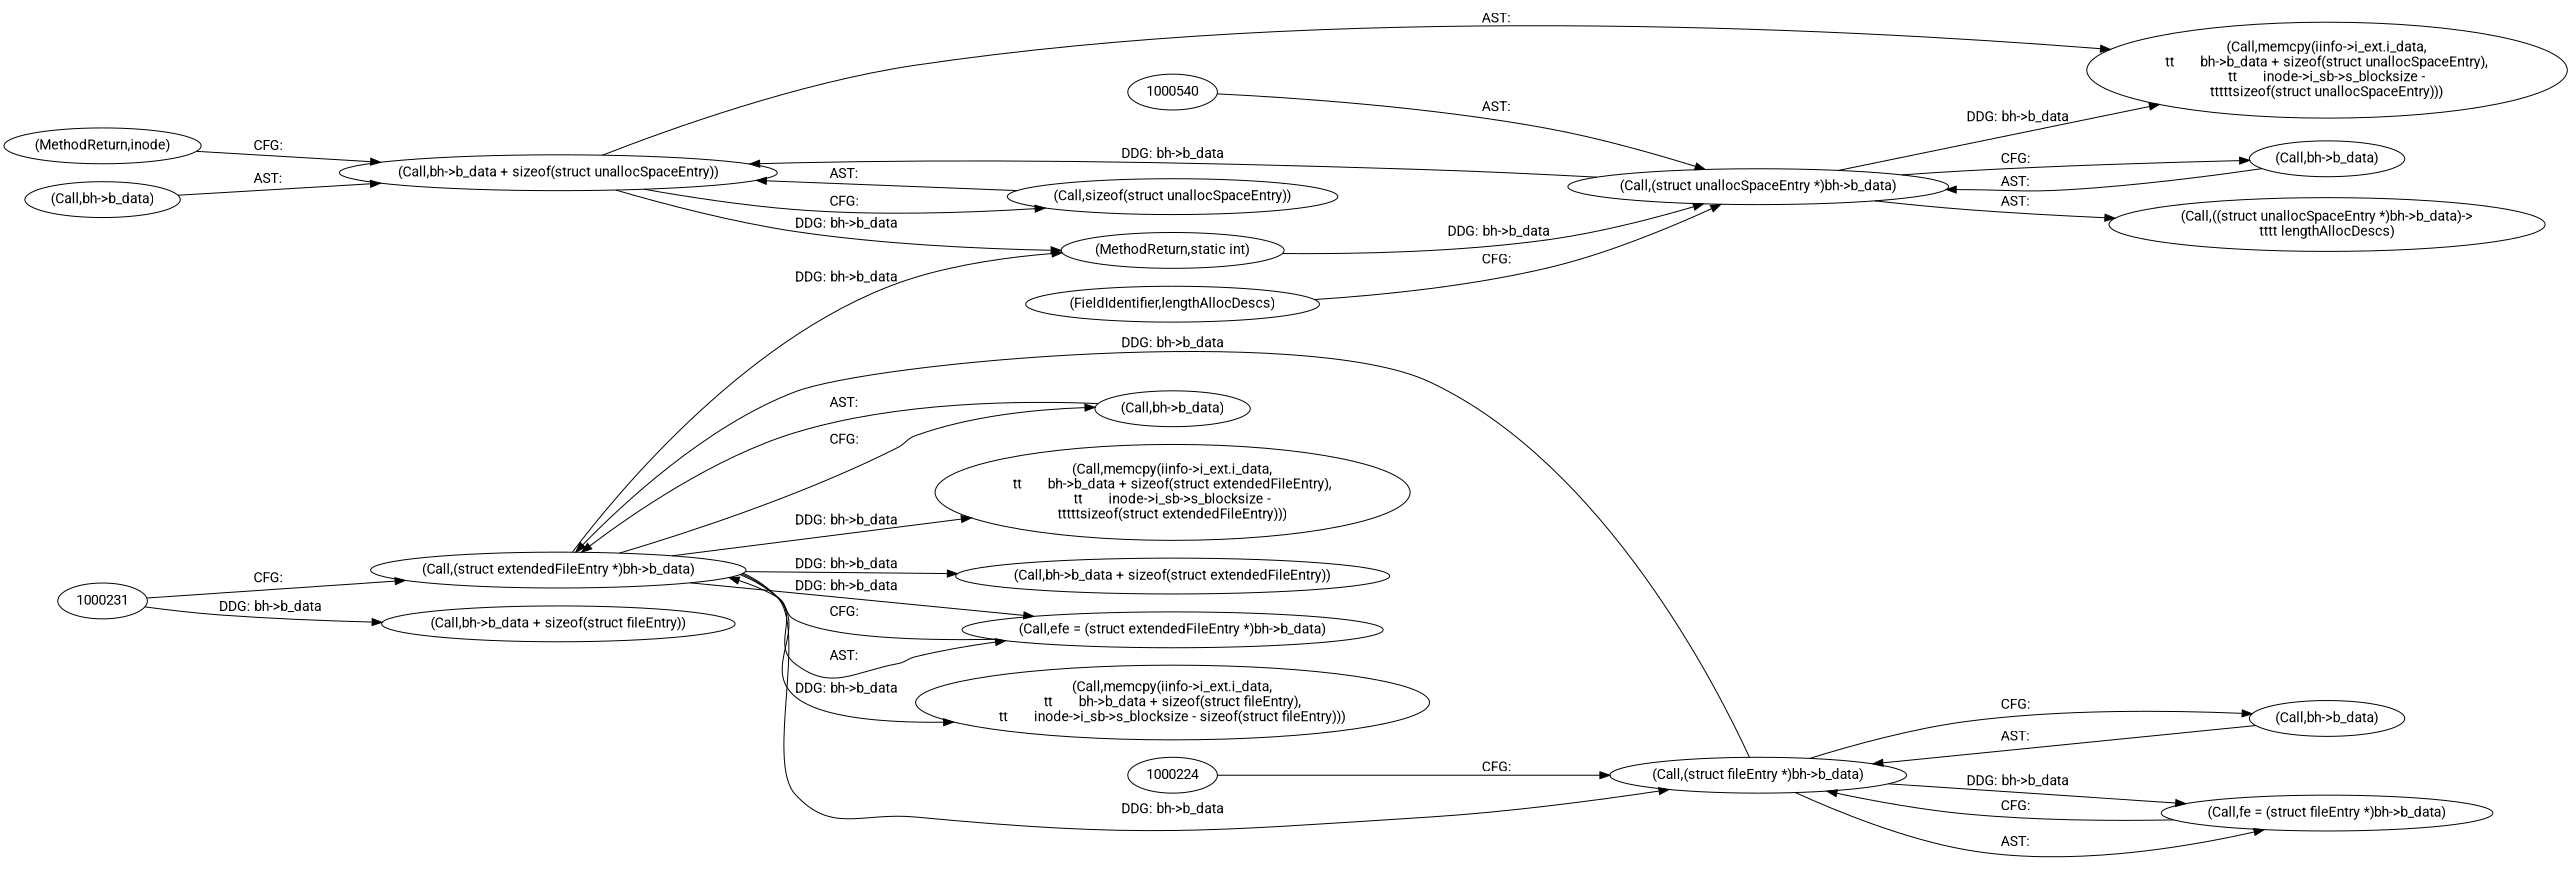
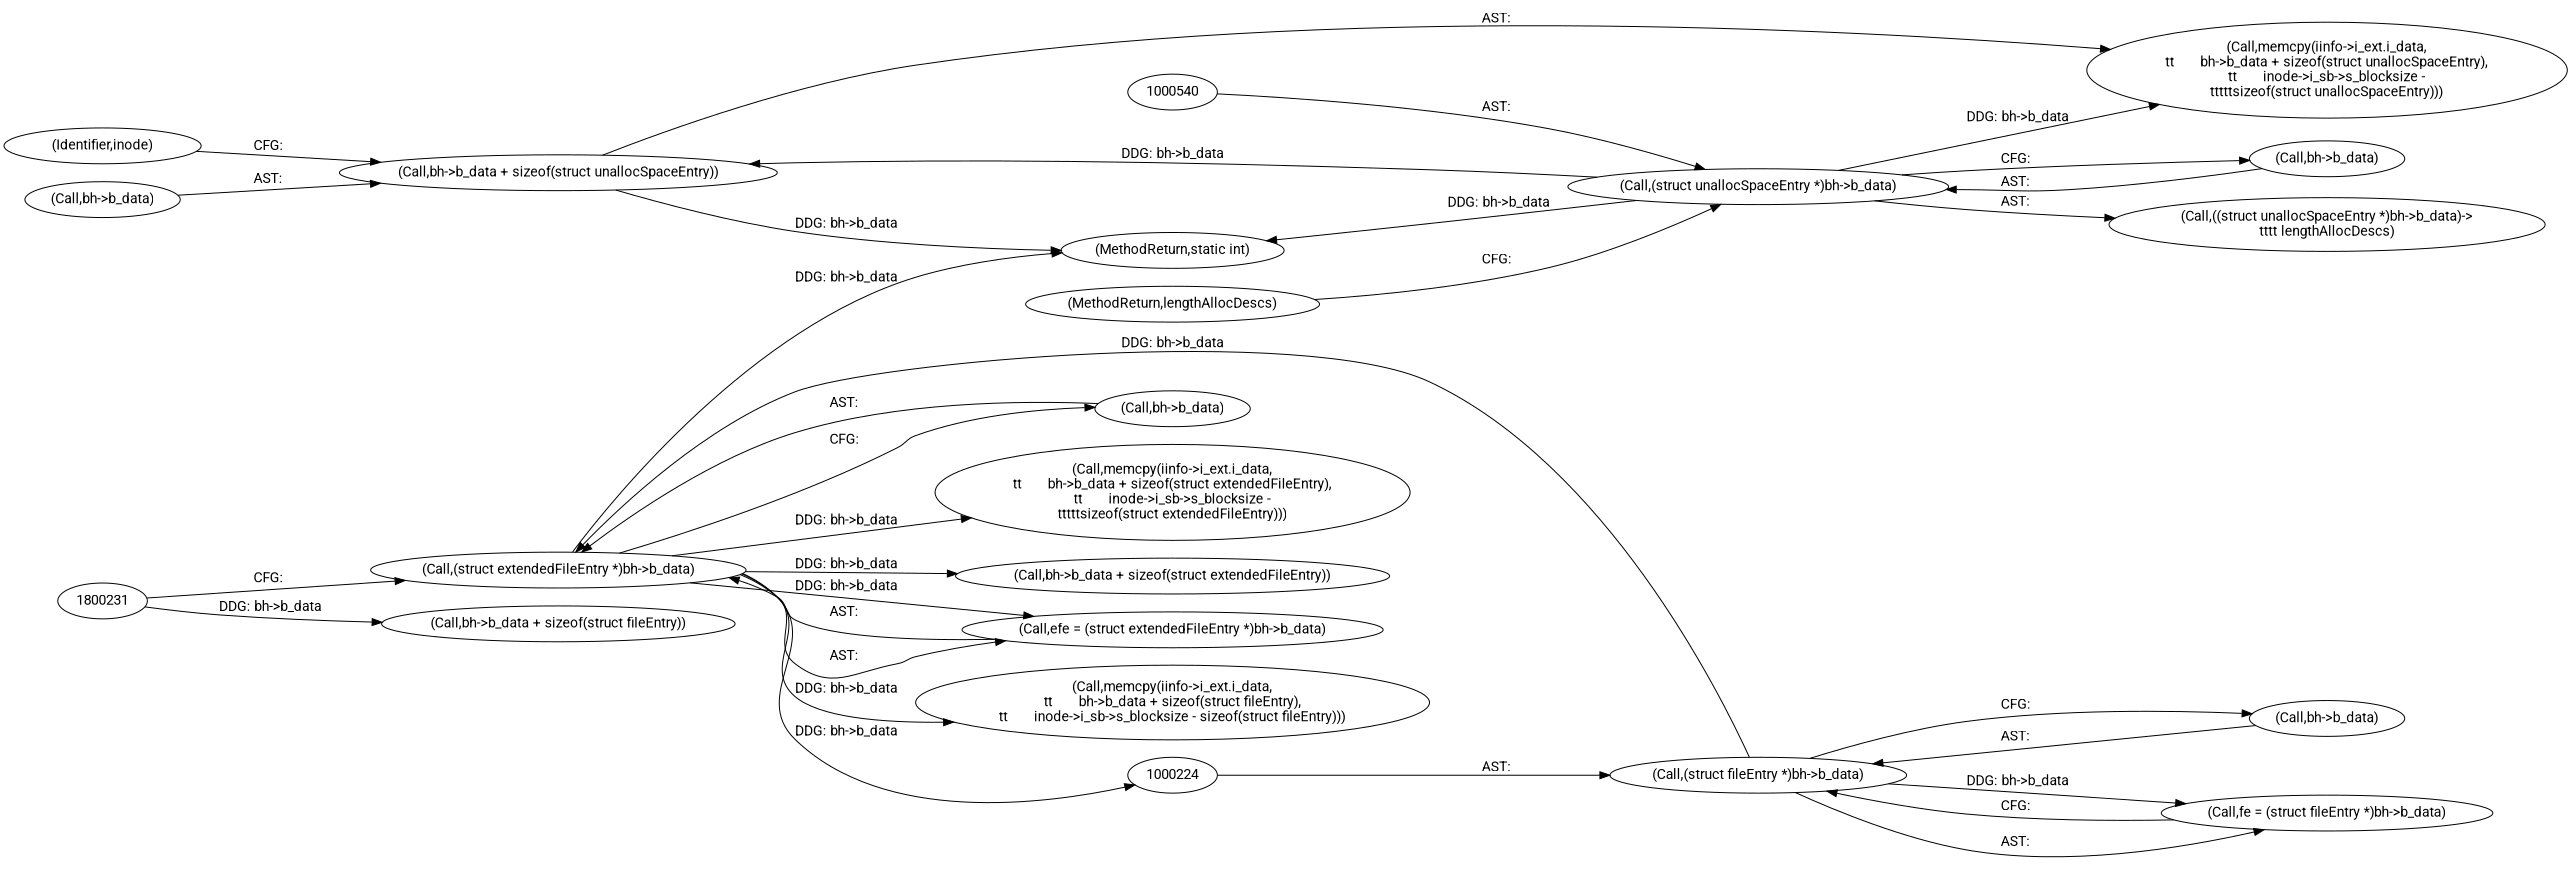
node "(MethodReturn,inode)": label "(MethodReturn,inode)" -> "(Identifier,inode)"
node "(Call,sizeof(struct unallocSpaceEntry))": removed
edge "(MethodReturn,static int)" -> "(Call,(struct unallocSpaceEntry *)bh->b_data)": reversed
node "(FieldIdentifier,lengthAllocDescs)": label "(FieldIdentifier,lengthAllocDescs)" -> "(MethodReturn,lengthAllocDescs)"
node "1000231": label "1000231" -> "1800231"
edge "(Call,efe = (struct extendedFileEntry *)bh->b_data)" -> "(Call,(struct extendedFileEntry *)bh->b_data)": label "CFG: " -> "AST: "
edge "1000224" -> "(Call,(struct fileEntry *)bh->b_data)": label "CFG: " -> "AST: "
edge "(Call,(struct extendedFileEntry *)bh->b_data)" -> "(Call,(struct fileEntry *)bh->b_data)": now "(Call,(struct extendedFileEntry *)bh->b_data)" -> "1000224"
